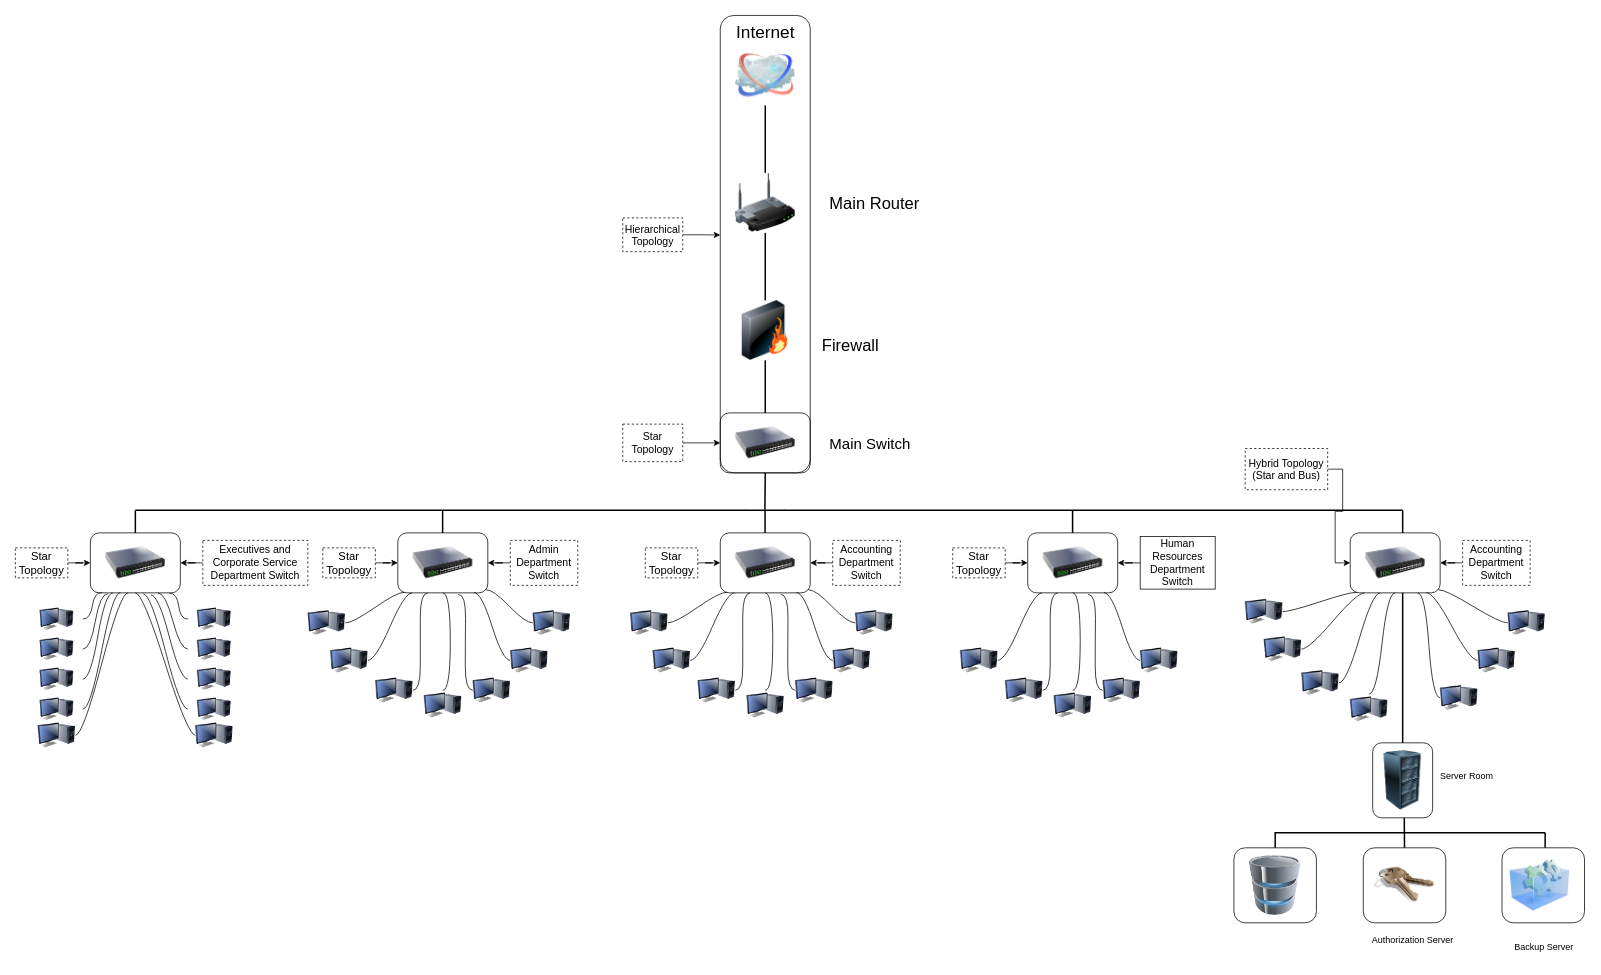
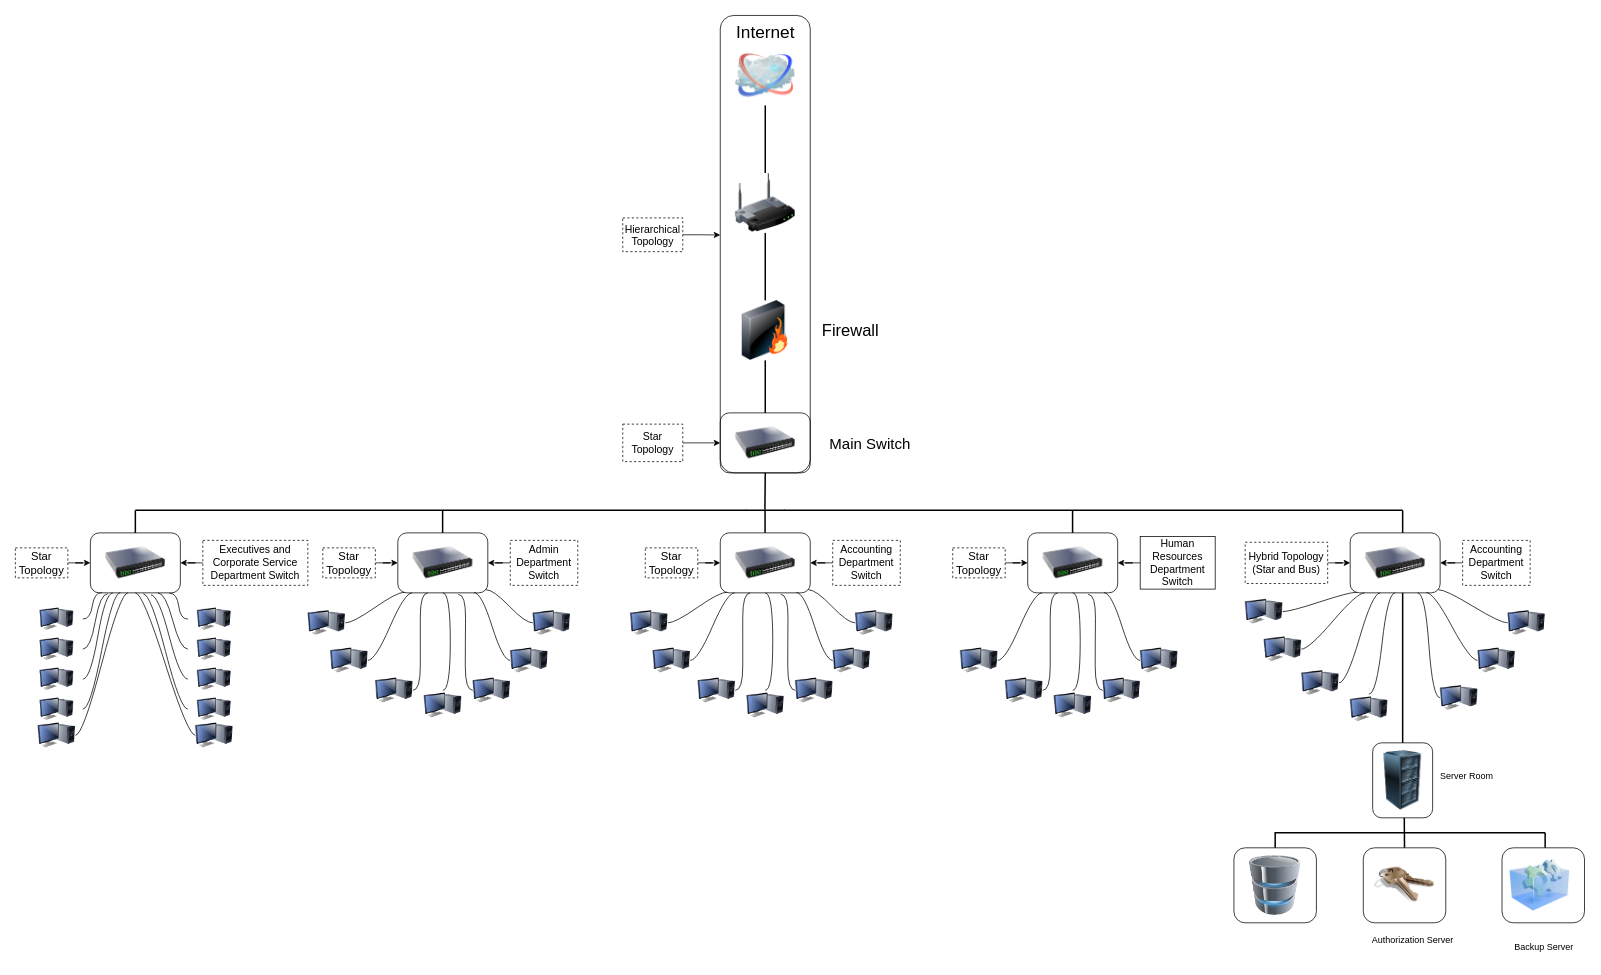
node "Main Router": removed
node "Firewall": moved (882, 345) -> (882, 330)
node "Hybrid Topology (Star and Bus)": moved (1287, 469) -> (1287, 563)
